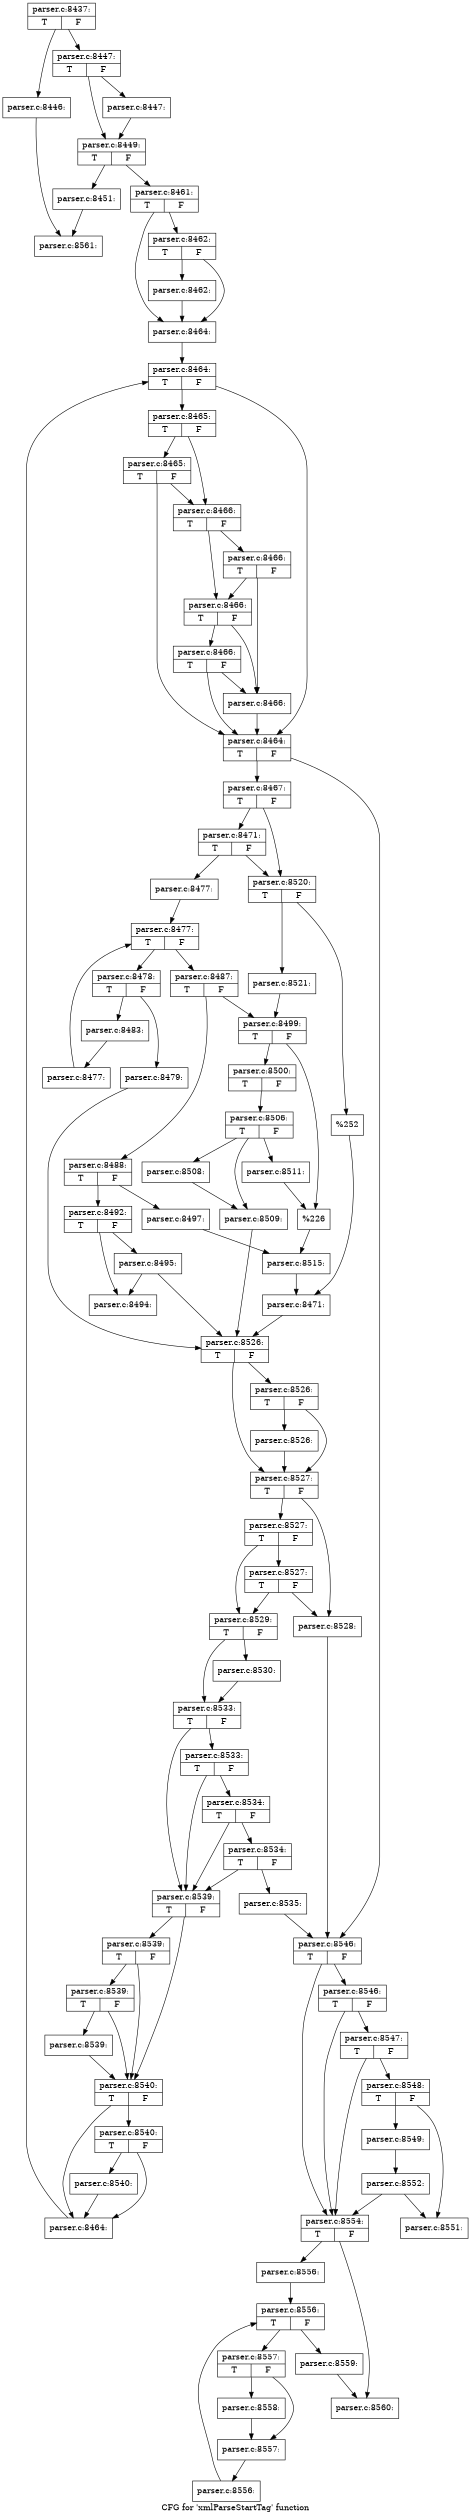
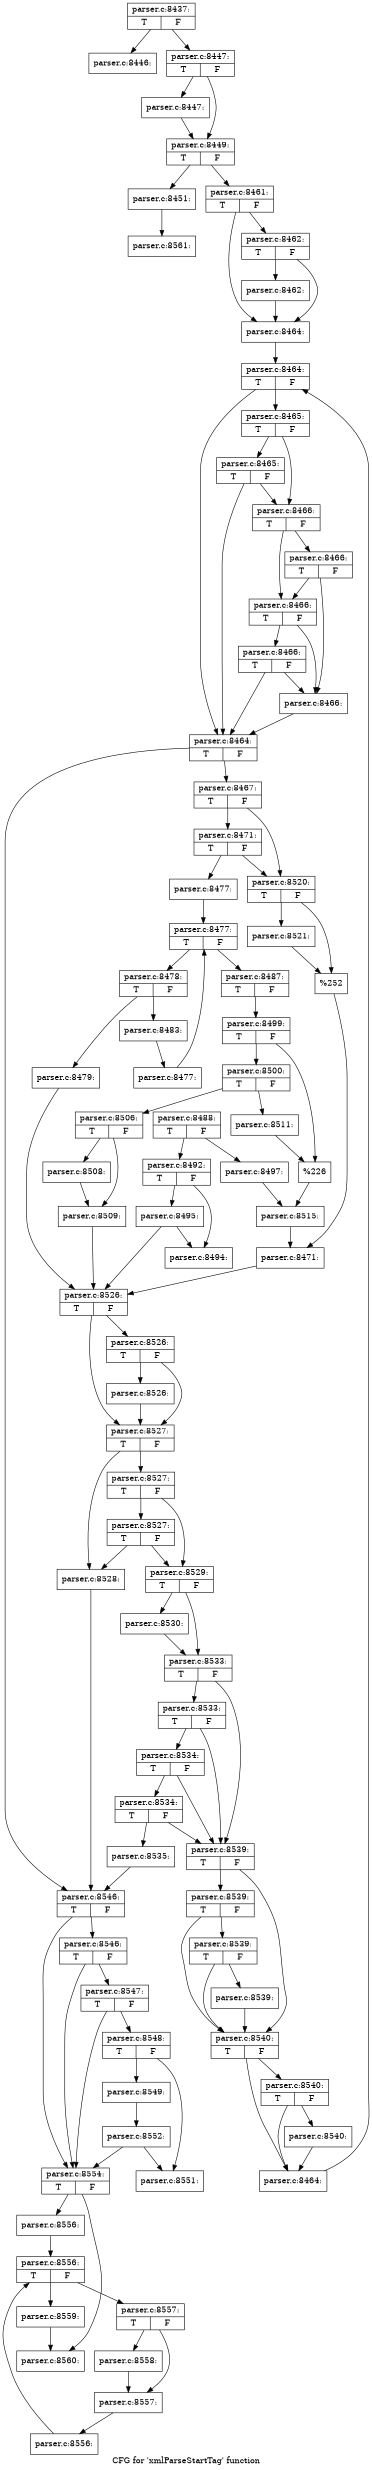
edge "parser.c:8446:" -> "parser.c:8561:": removed
edge "parser.c:8521:" -> "parser.c:8499:": now "parser.c:8521:" -> "%252"
edge "parser.c:8487:" -> "parser.c:8488:": removed
edge "parser.c:8506:" -> "parser.c:8511:": now "parser.c:8500:" -> "parser.c:8511:"
